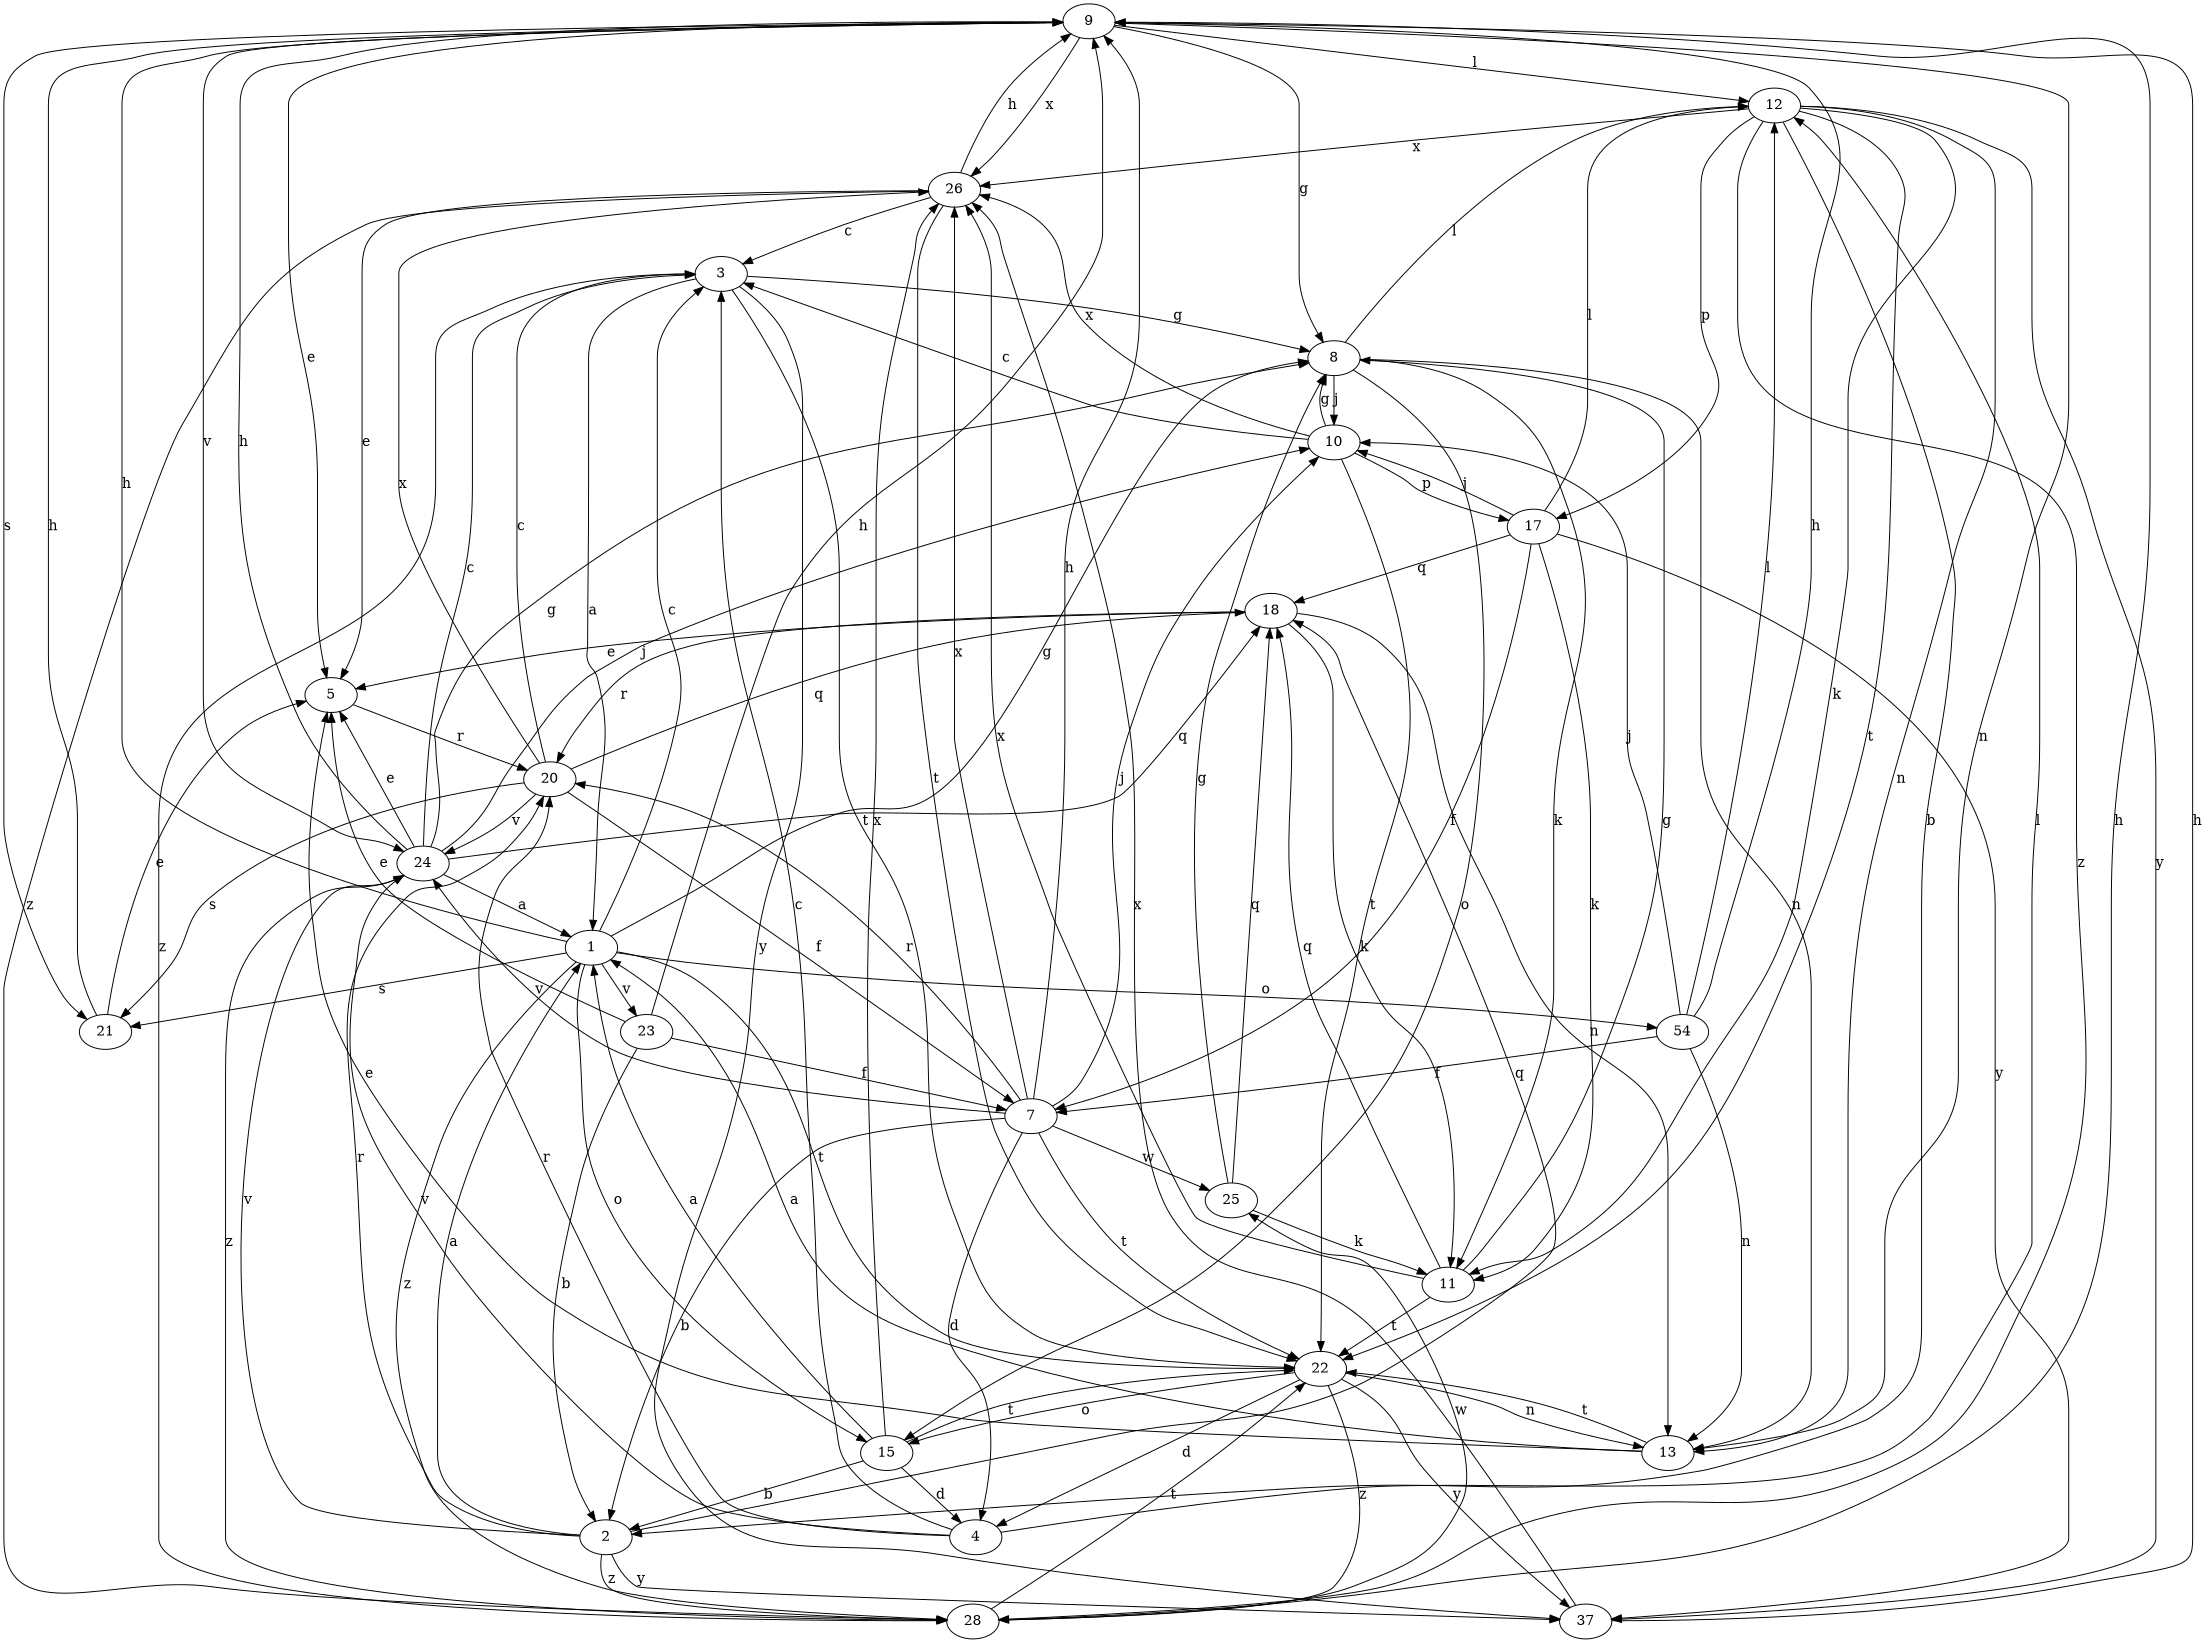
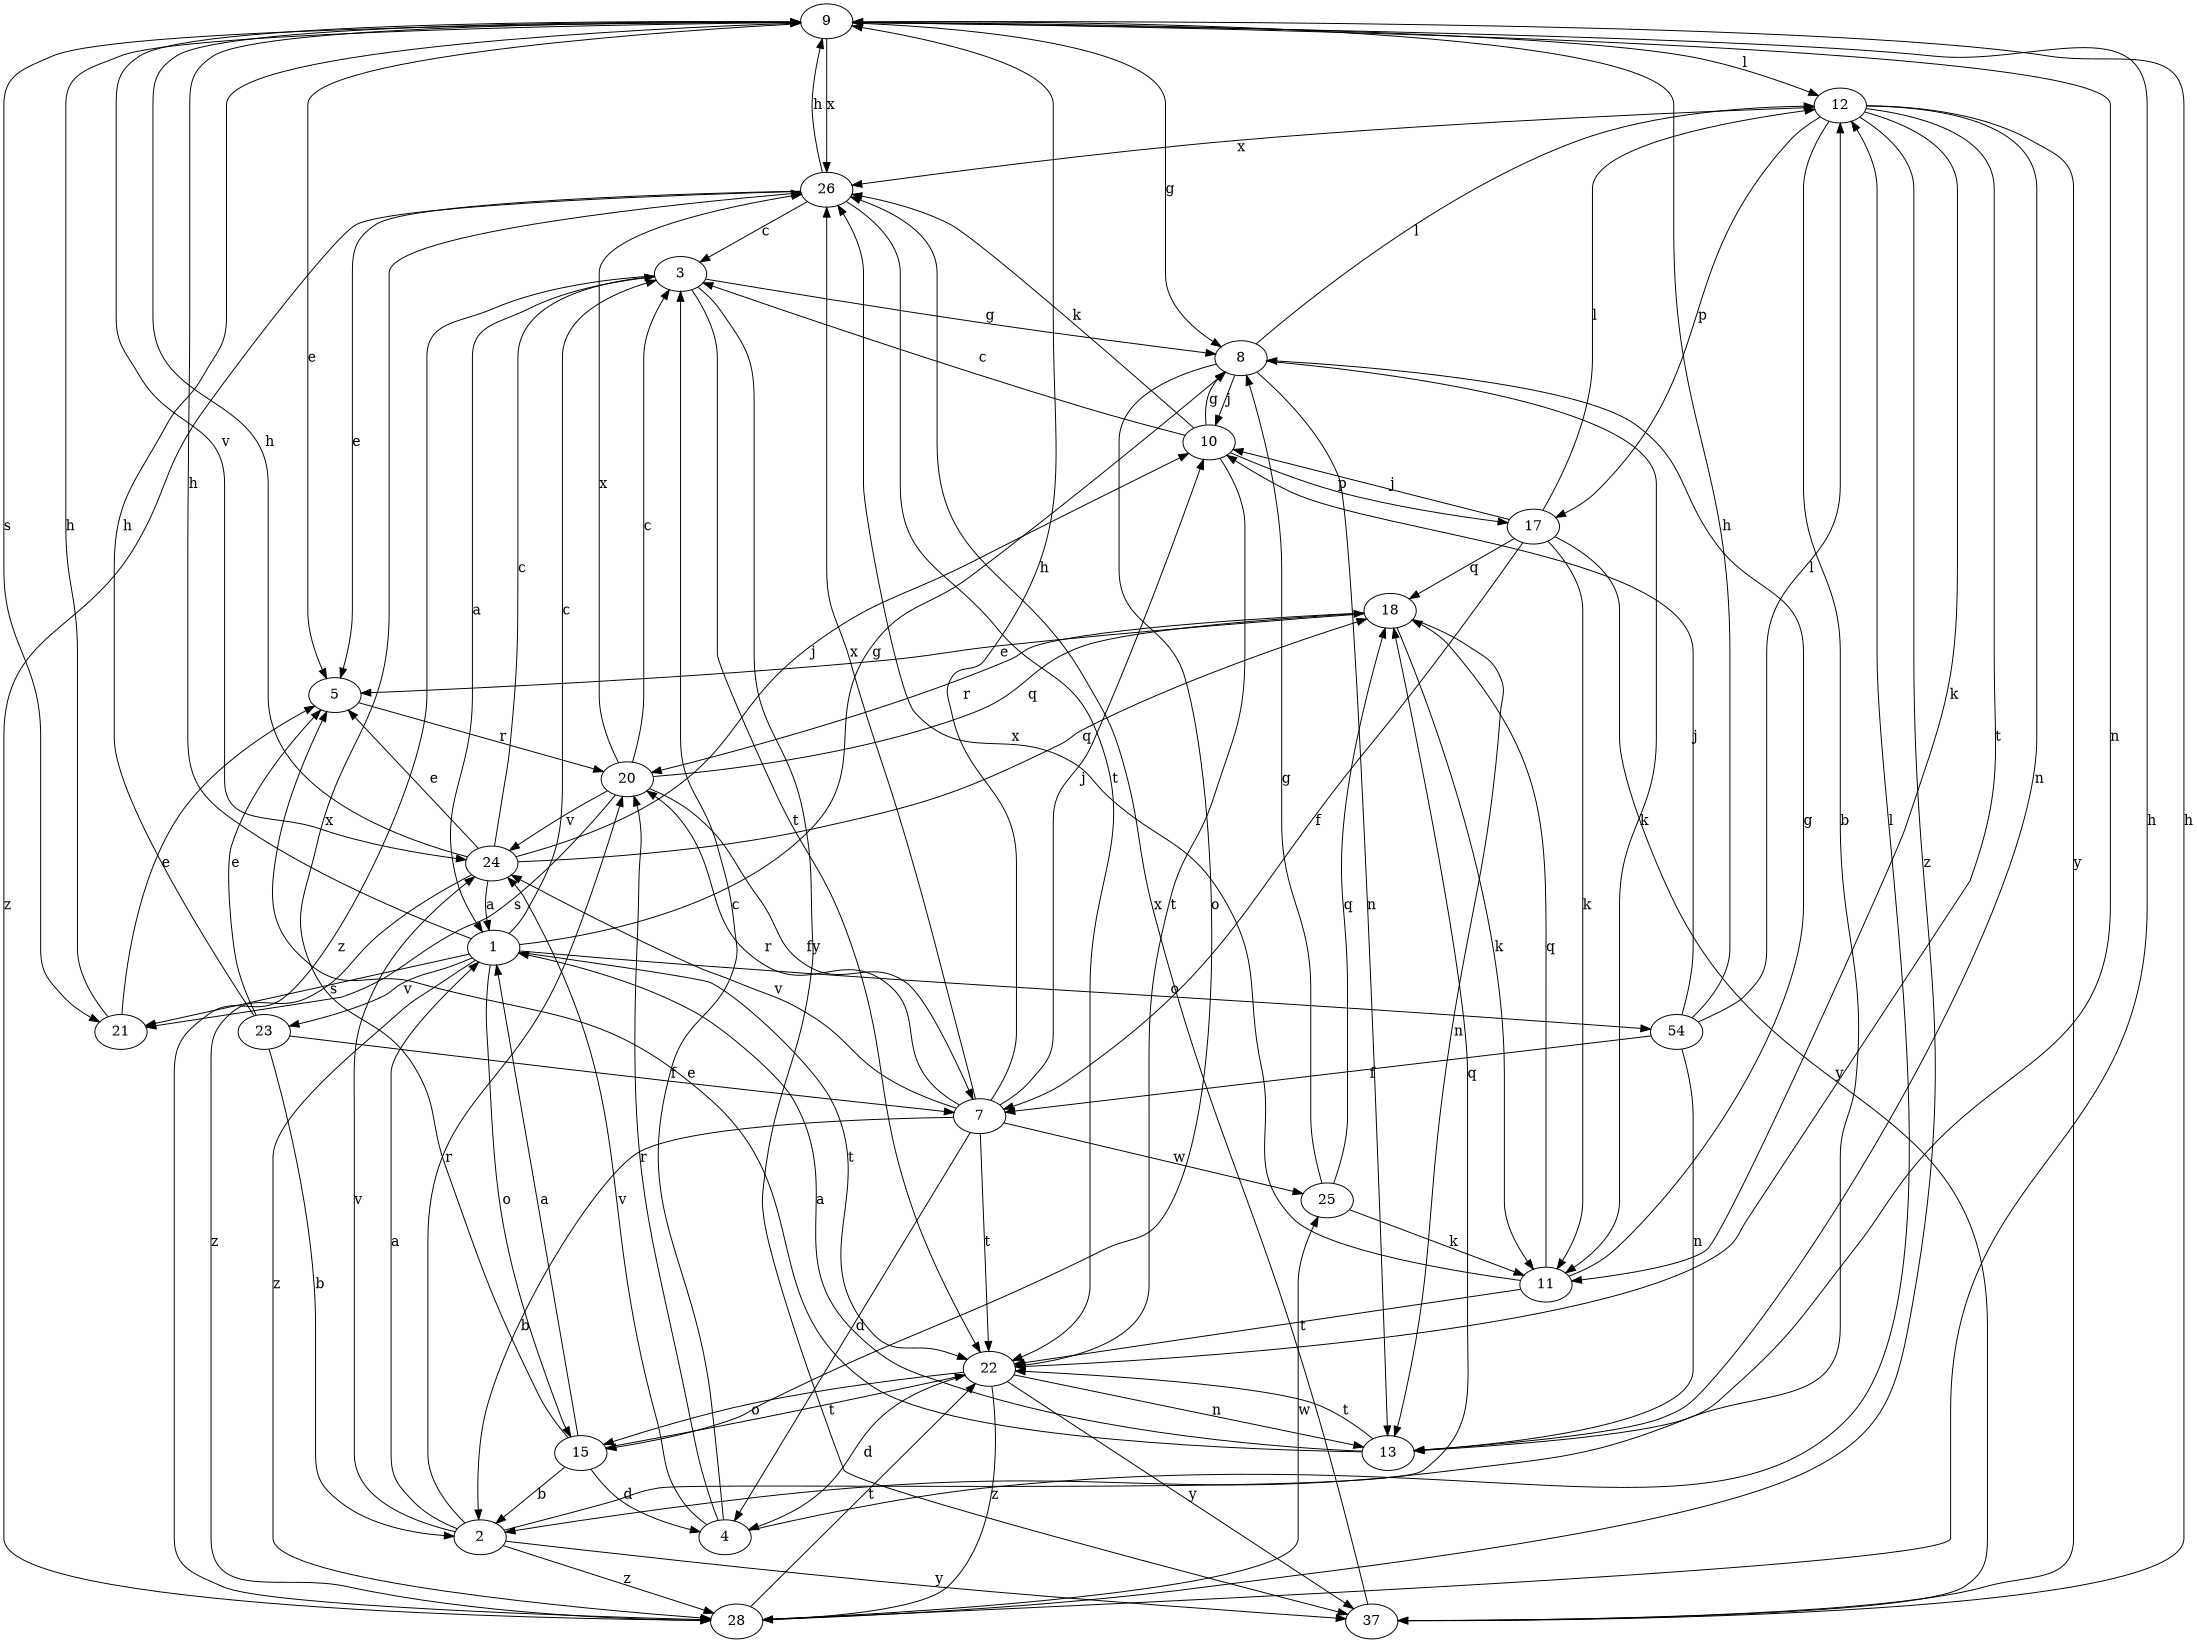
edge "10" -> "26": label "x" -> "k"
edge "24" -> "8": removed, label "g"
